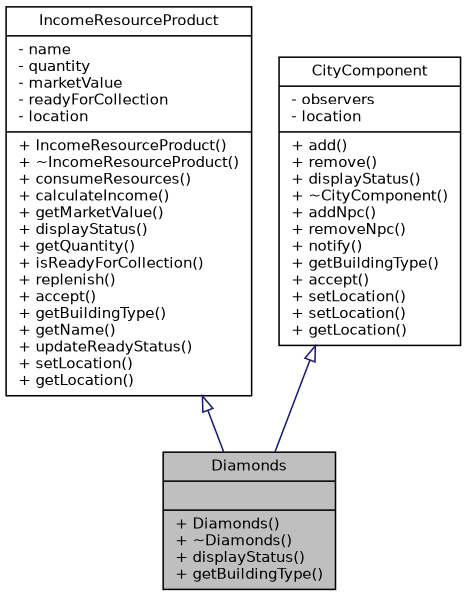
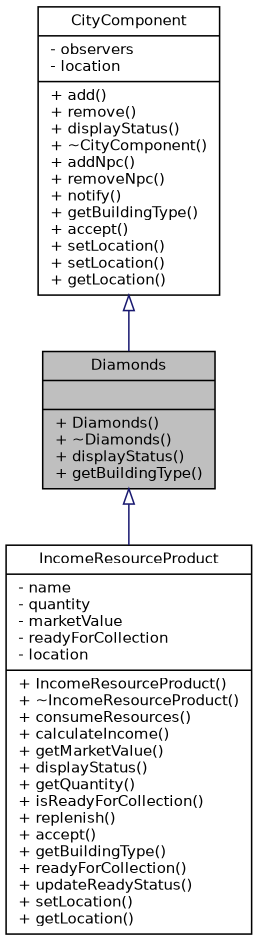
node "IncomeResourceProduct": text "+ getName()" -> "+ readyForCollection()"
edge "Diamonds" -> "IncomeResourceProduct": reversed
